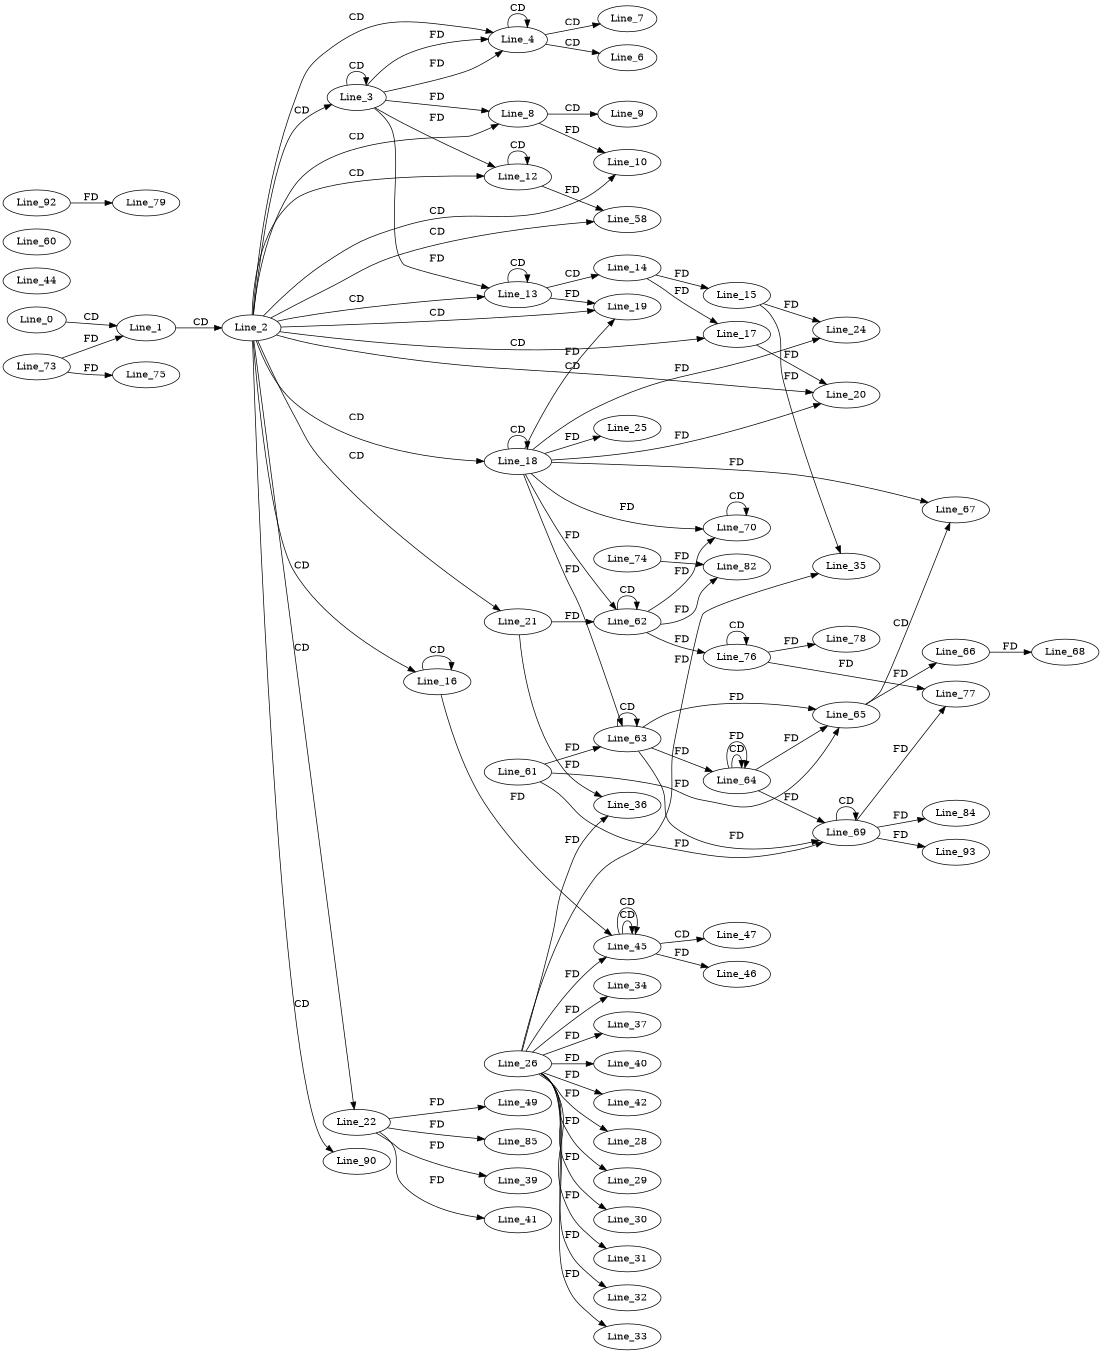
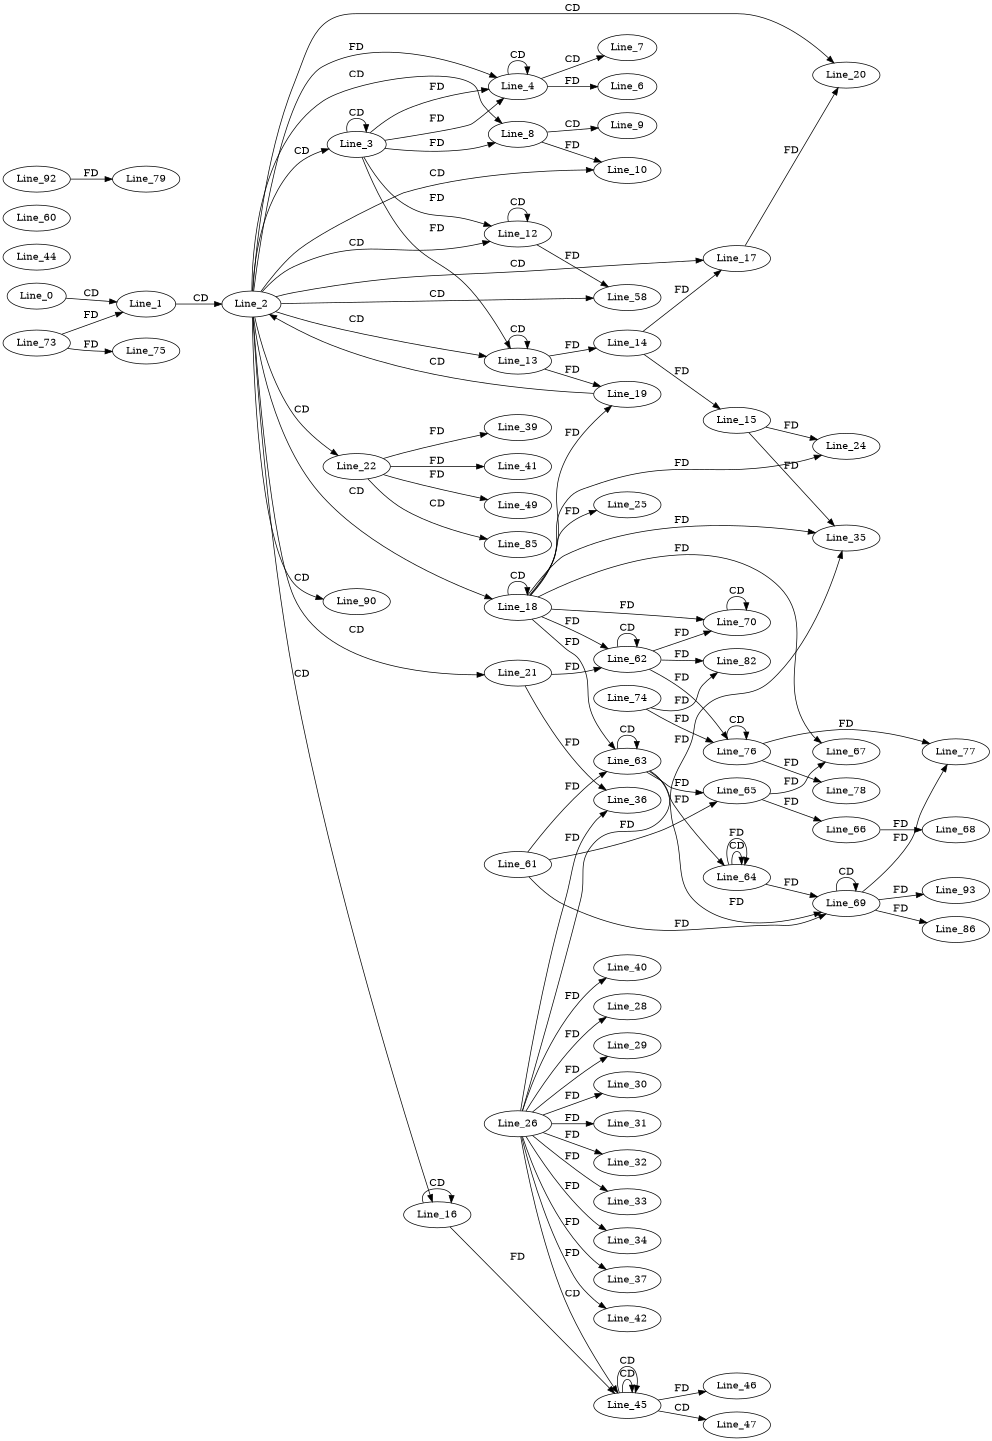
edge "Line_2" -> "Line_4": label "CD" -> "FD"
edge "Line_4" -> "Line_6": label "CD" -> "FD"
edge "Line_13" -> "Line_14": label "CD" -> "FD"
edge "Line_2" -> "Line_19": reversed
edge "Line_18" -> "Line_20": now "Line_18" -> "Line_35"
edge "Line_65" -> "Line_67": label "CD" -> "FD"
edge "Line_74" -> "Line_76": added, label "FD"
edge "Line_64" -> "Line_65": removed, label "FD"
node "Line_84": label "Line_84" -> "Line_86"
edge "Line_26" -> "Line_45": label "FD" -> "CD"
edge "Line_22" -> "Line_85": label "FD" -> "CD"
